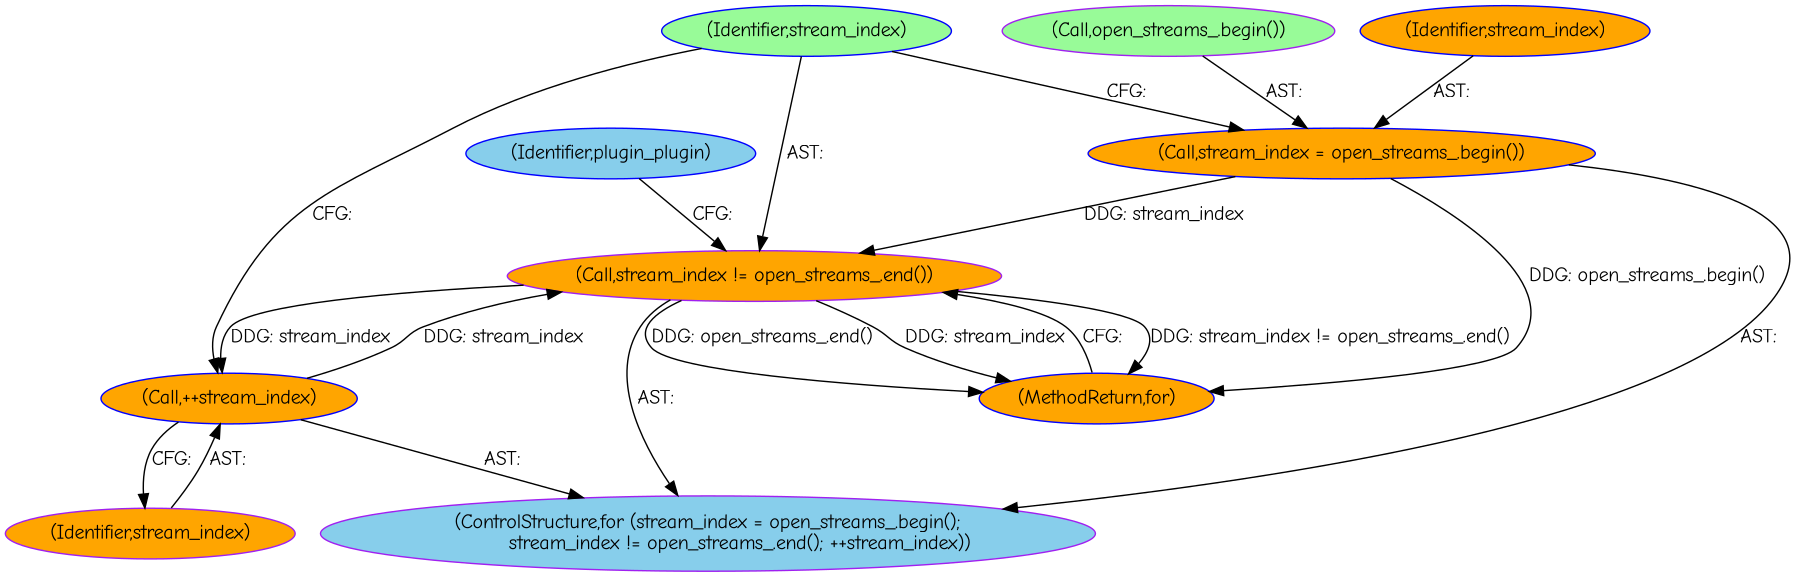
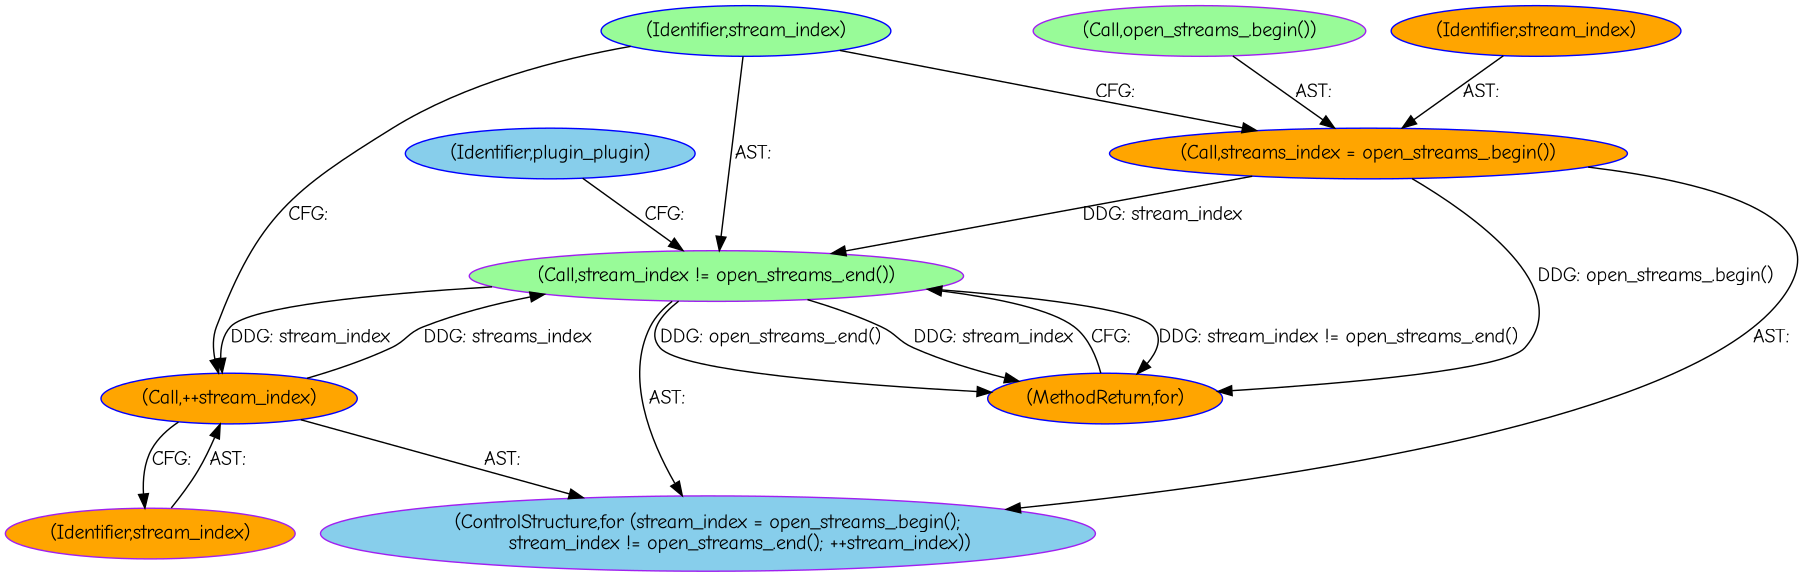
node "(Call,stream_index = open_streams_.begin())": label "(Call,stream_index = open_streams_.begin())" -> "(Call,streams_index = open_streams_.begin())"
node "(Call,stream_index != open_streams_.end())": fillcolor orange -> palegreen
edge "(Call,++stream_index)" -> "(Call,stream_index != open_streams_.end())": label "DDG: stream_index" -> "DDG: streams_index"
